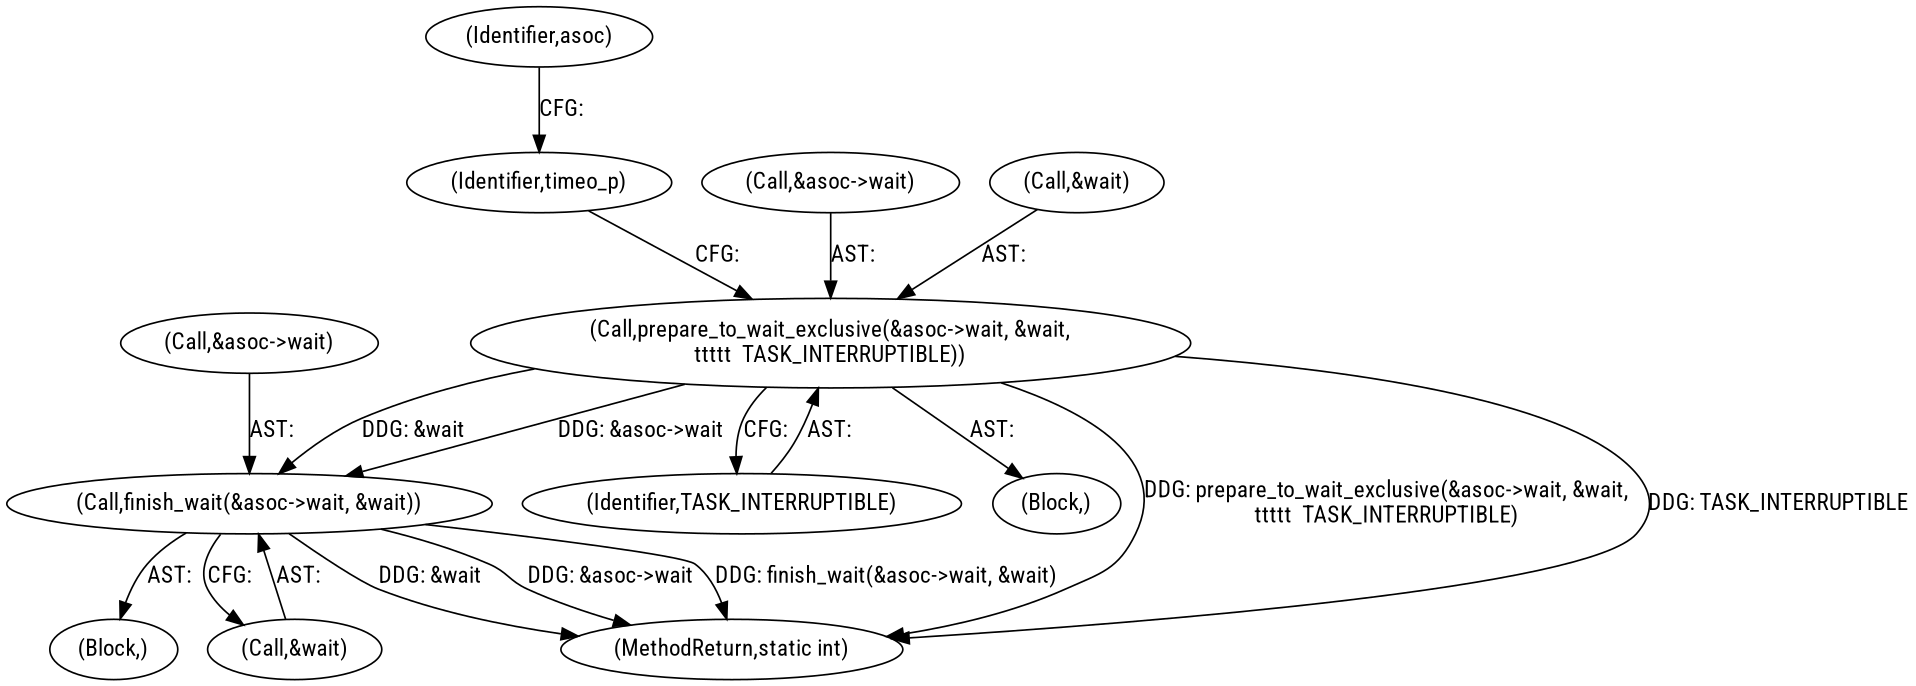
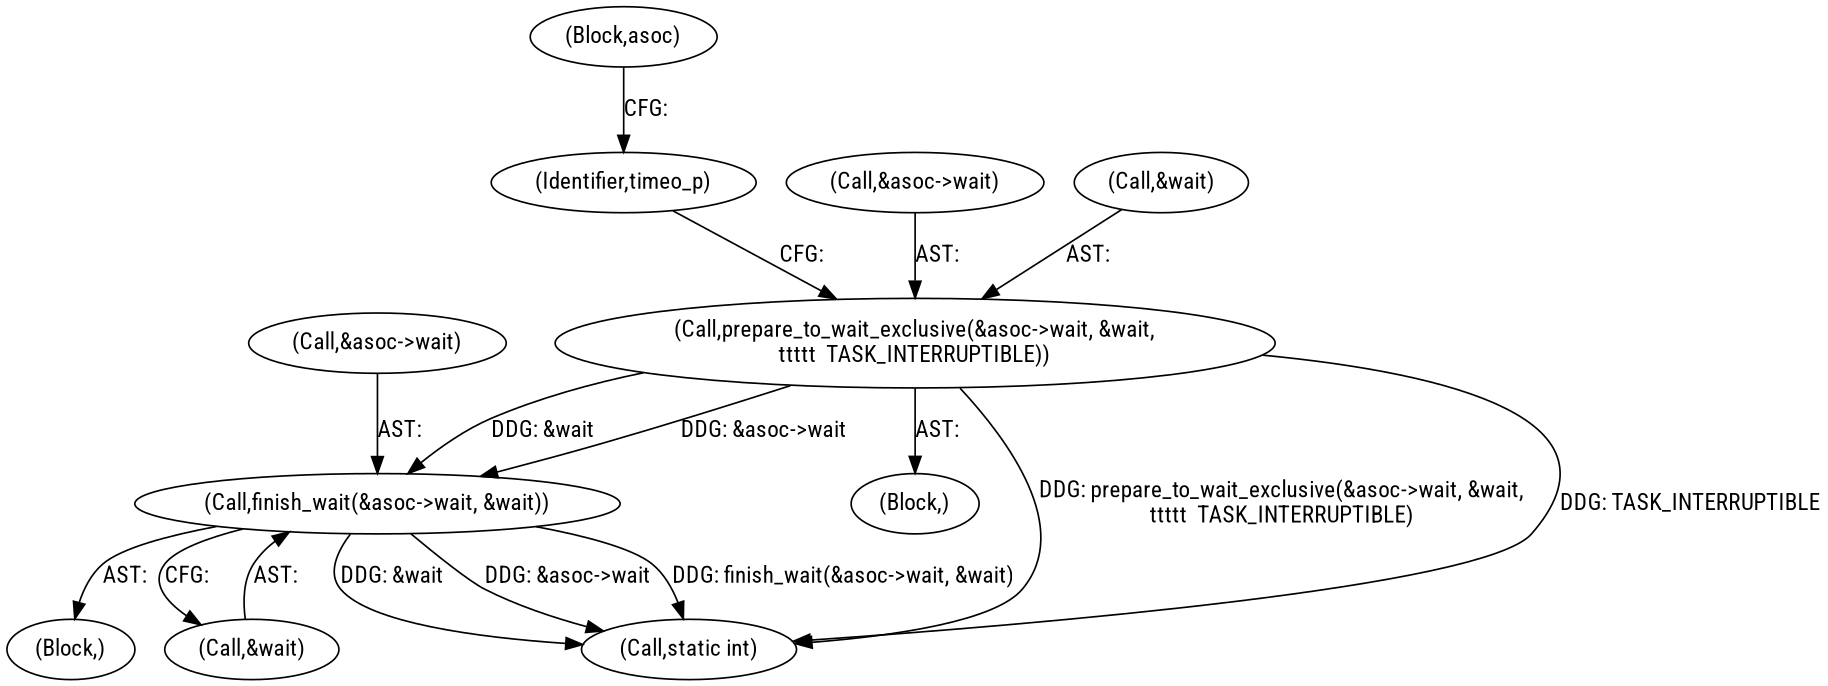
node "(Identifier,asoc)": label "(Identifier,asoc)" -> "(Block,asoc)"
node "(Identifier,TASK_INTERRUPTIBLE)": removed
node "(MethodReturn,static int)": label "(MethodReturn,static int)" -> "(Call,static int)"
